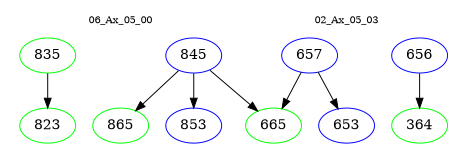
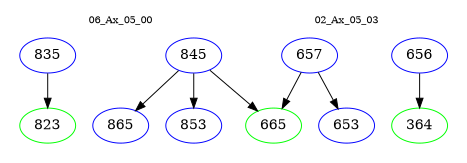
node "835": color green -> blue
node "865": color green -> blue
